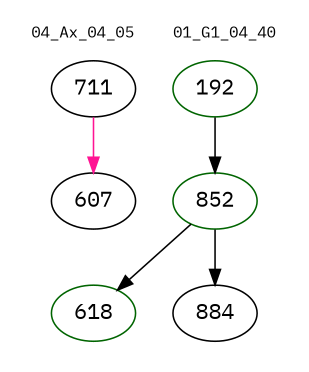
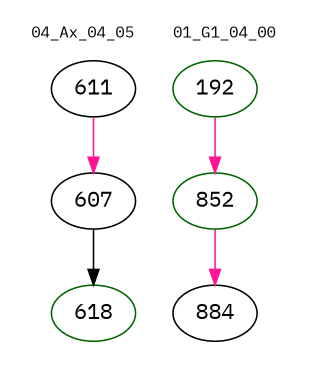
cluster "01_G1_04_40": label "01_G1_04_40" -> "01_G1_04_00"
node "711": label "711" -> "611"
edge "192" -> "852": color black -> deeppink
edge "852" -> "618": now "607" -> "618"
edge "852" -> "884": color black -> deeppink
